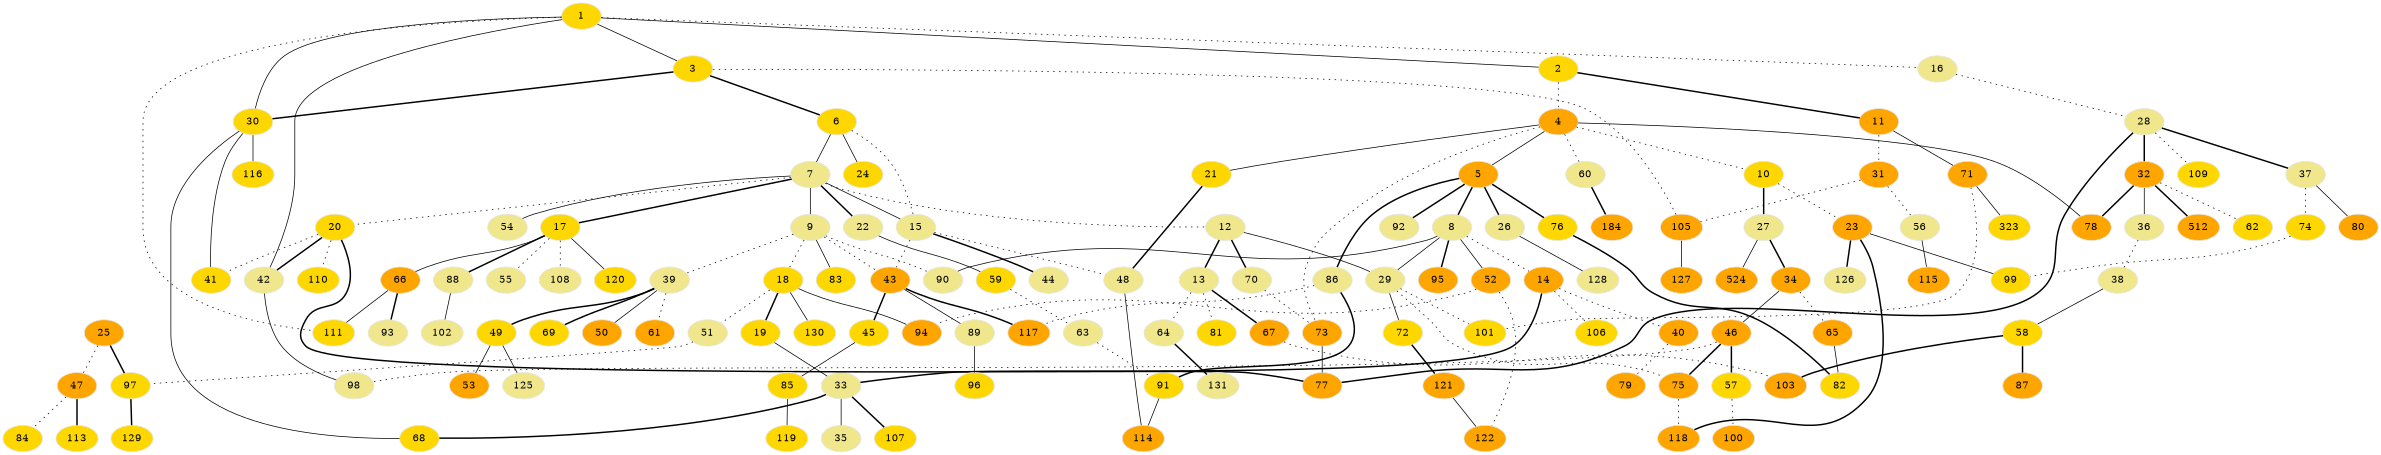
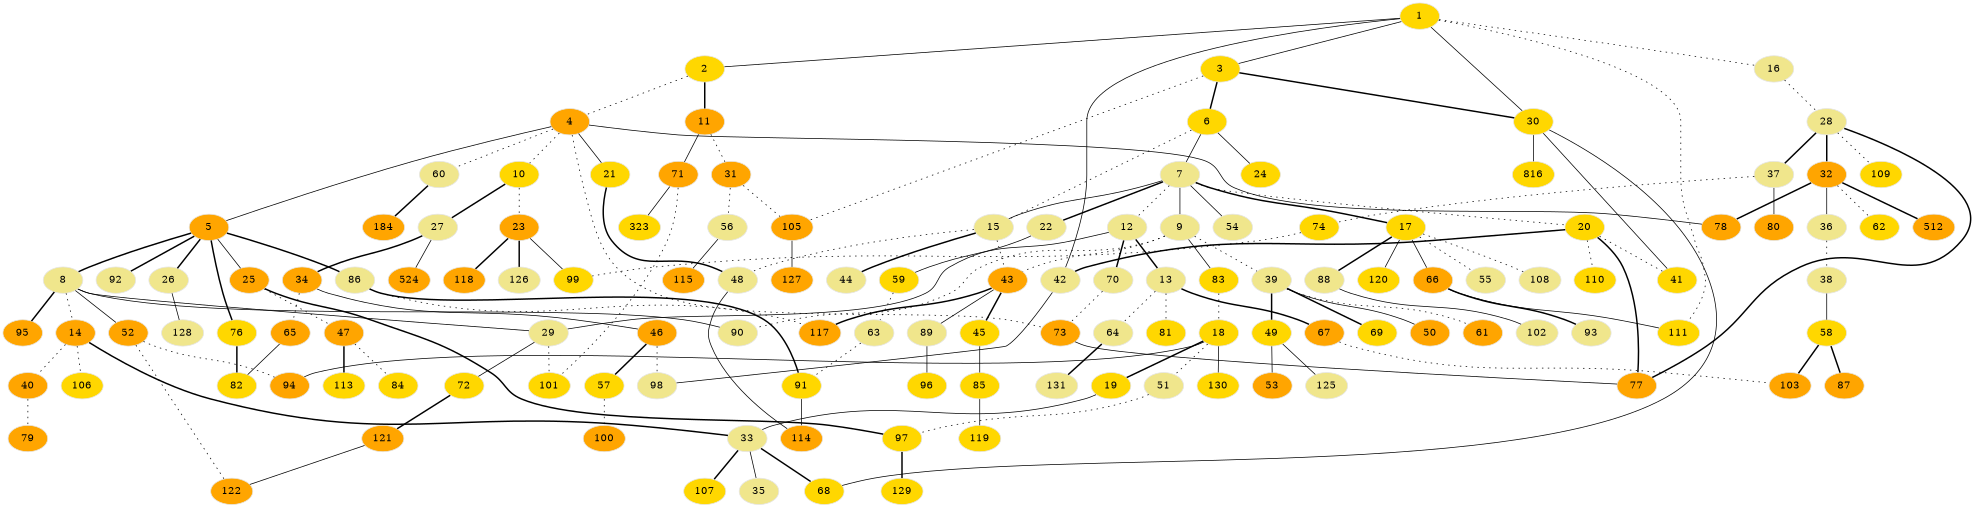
node "116": label "116" -> "816"
edge "5" -- "25": added
edge "9" -- "18": now "83" -- "18"
node "75": removed
